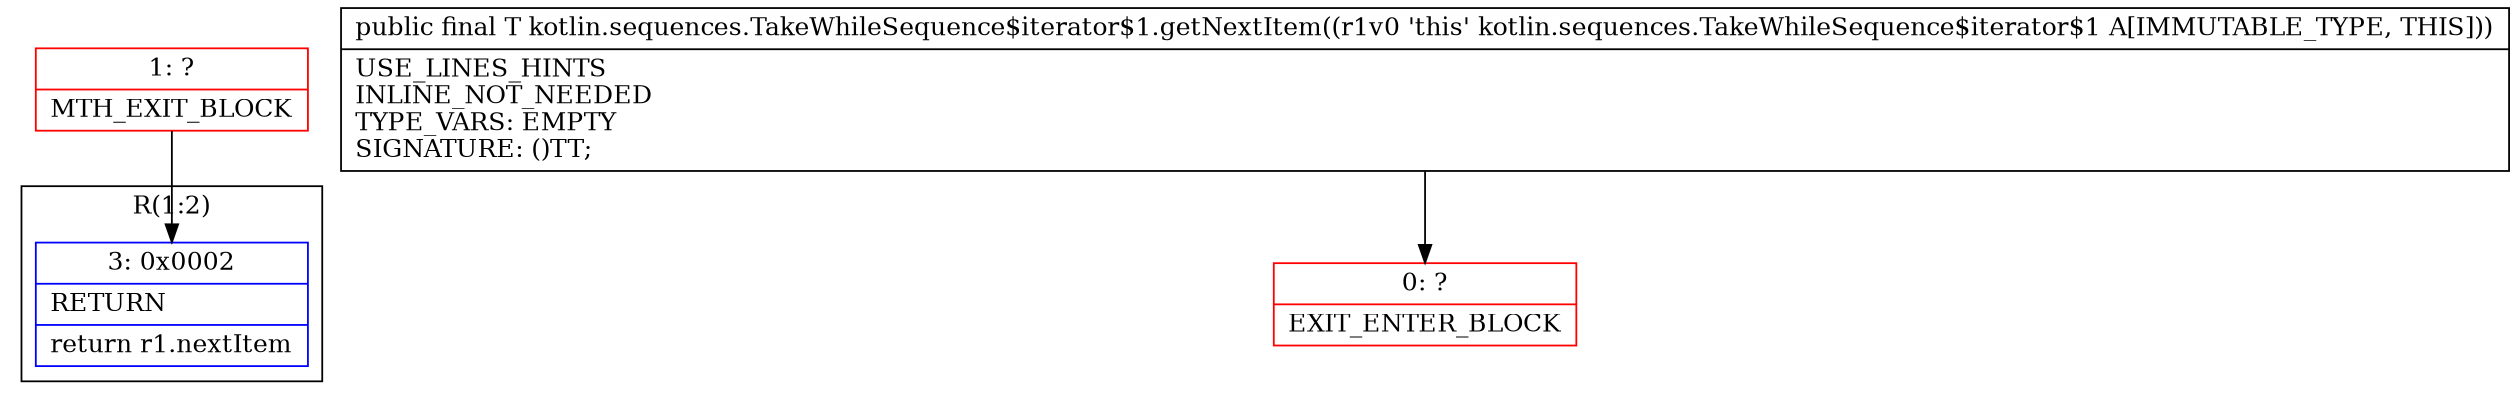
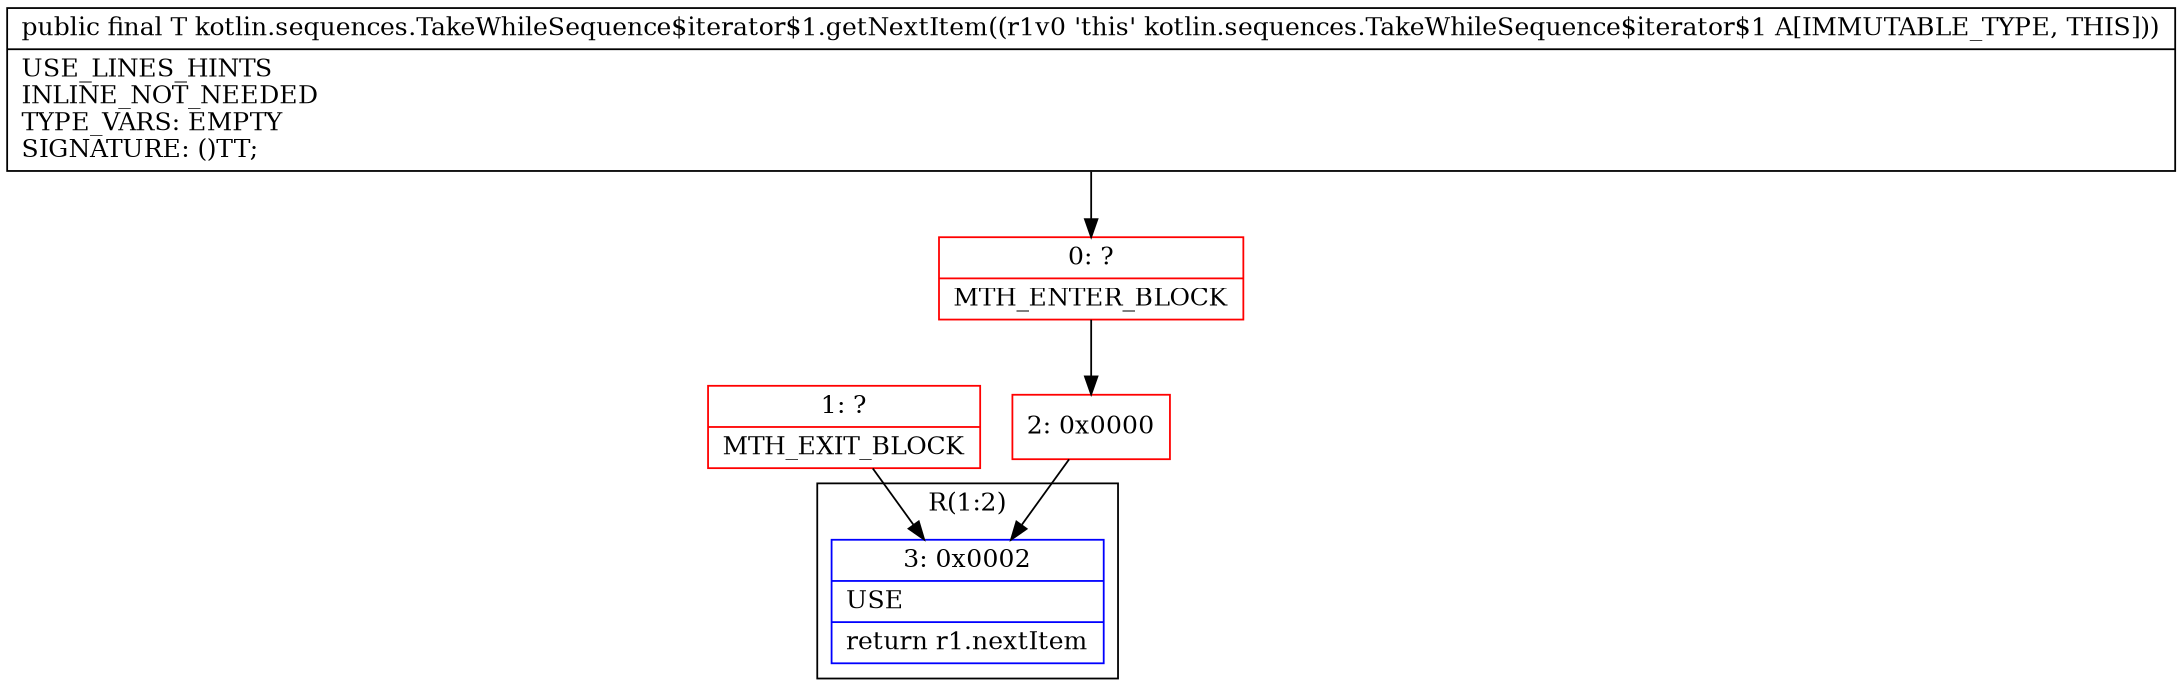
node "3: 0x0002": text "RETURN" -> "USE"
node "0: ?": text "EXIT_ENTER_BLOCK" -> "MTH_ENTER_BLOCK"
node "2: 0x0000": added
